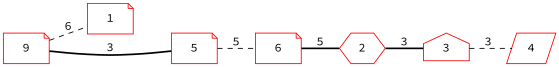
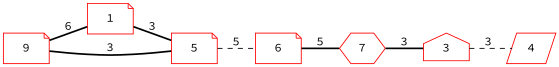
edge "1" -- "9": style dashed -> bold
edge "1" -- "5": added, label "3"
node "2": label "2" -> "7"
